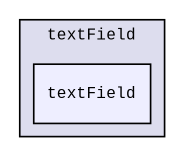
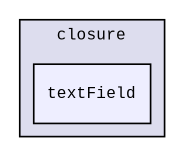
cluster "textField": label "textField" -> "closure"
